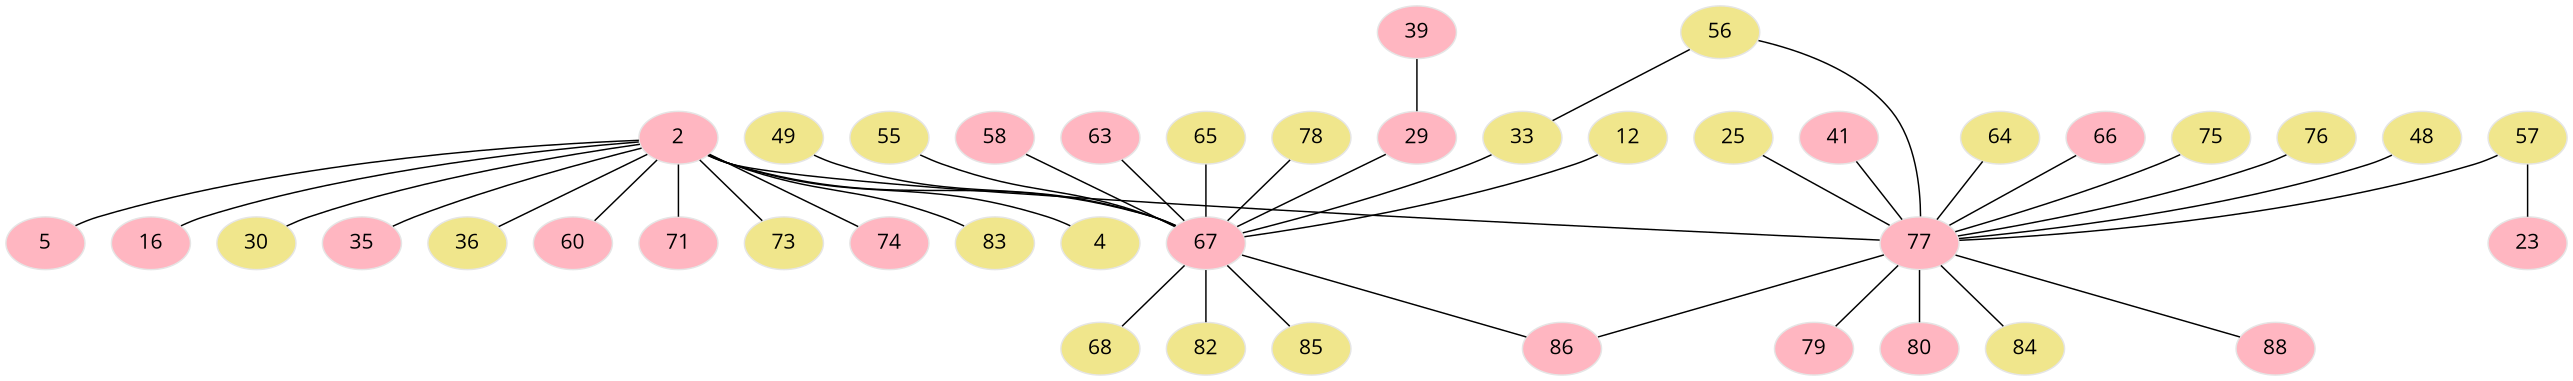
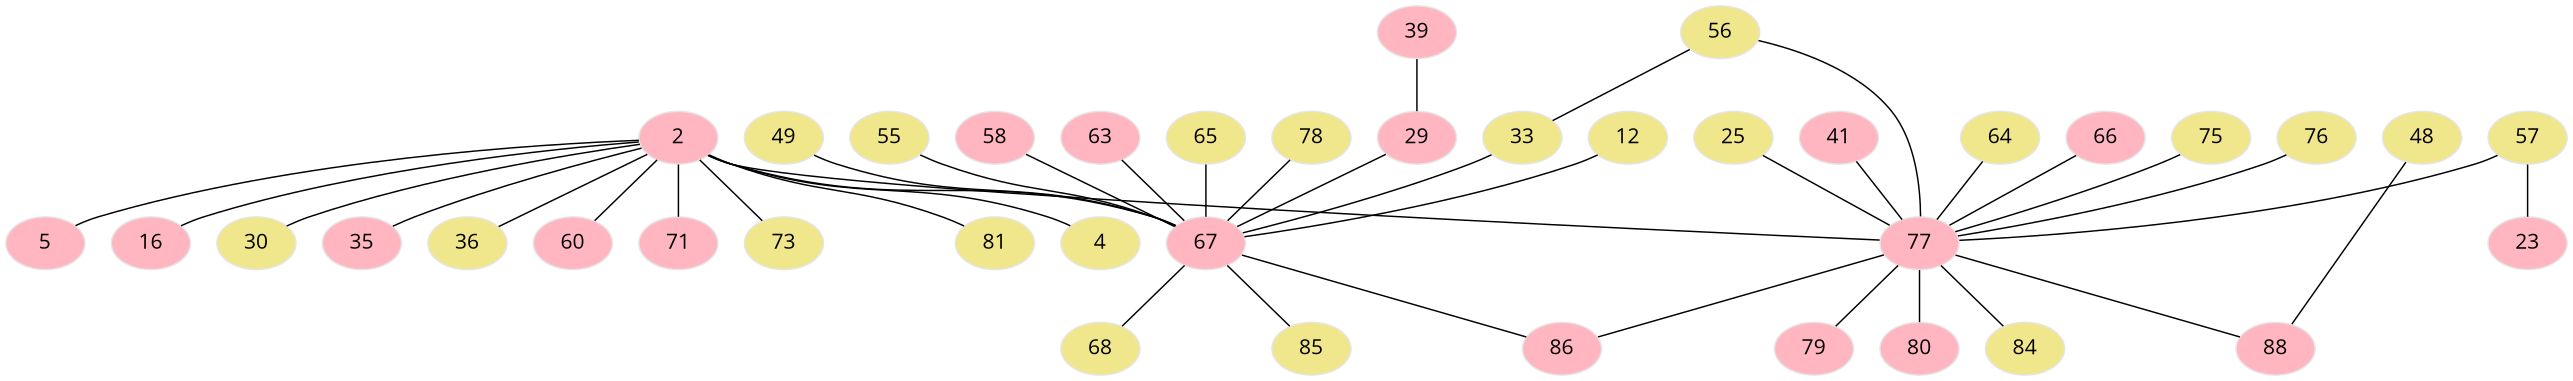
edge "48" -- "77": now "48" -- "88"
node "74": removed
node "83": label "83" -> "81"
node "82": removed
